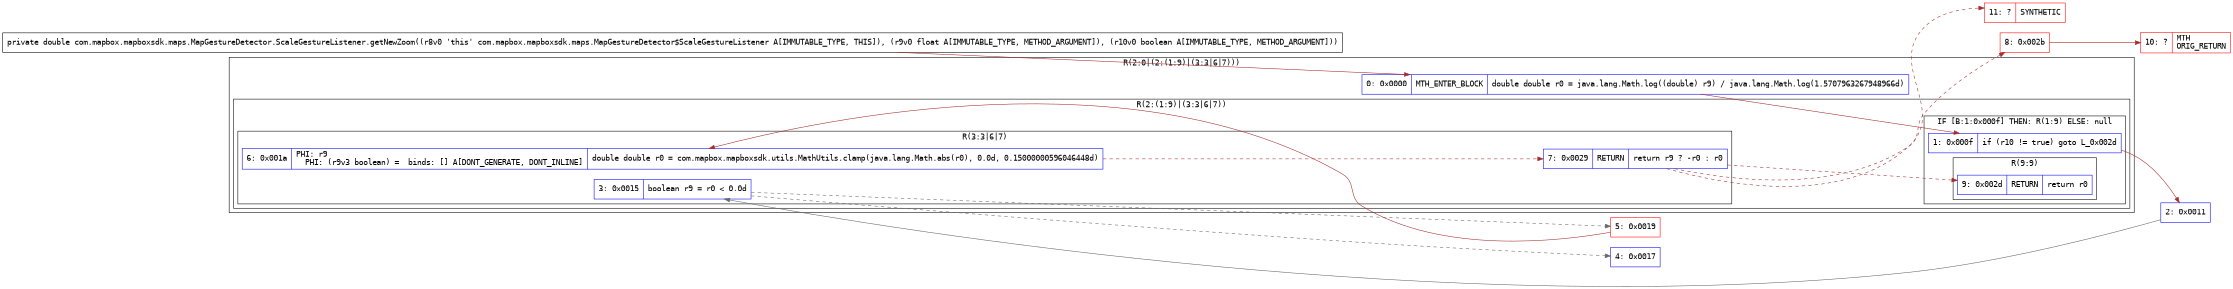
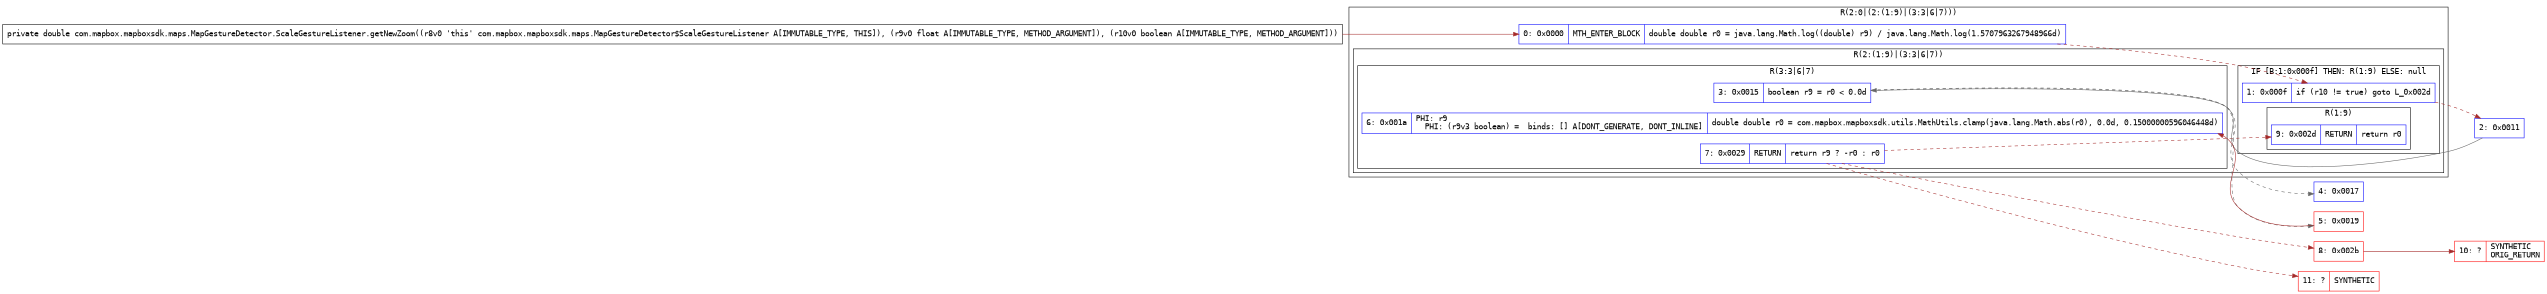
node "10: ?": text "MTH" -> "SYNTHETIC"
edge "0: 0x0000" -> "1: 0x000f": style solid -> dashed
edge "6: 0x001a" -> "7: 0x0029": removed
cluster "R(9:9)": label "R(9:9)" -> "R(1:9)"
edge "1: 0x000f" -> "2: 0x0011": style solid -> dashed
